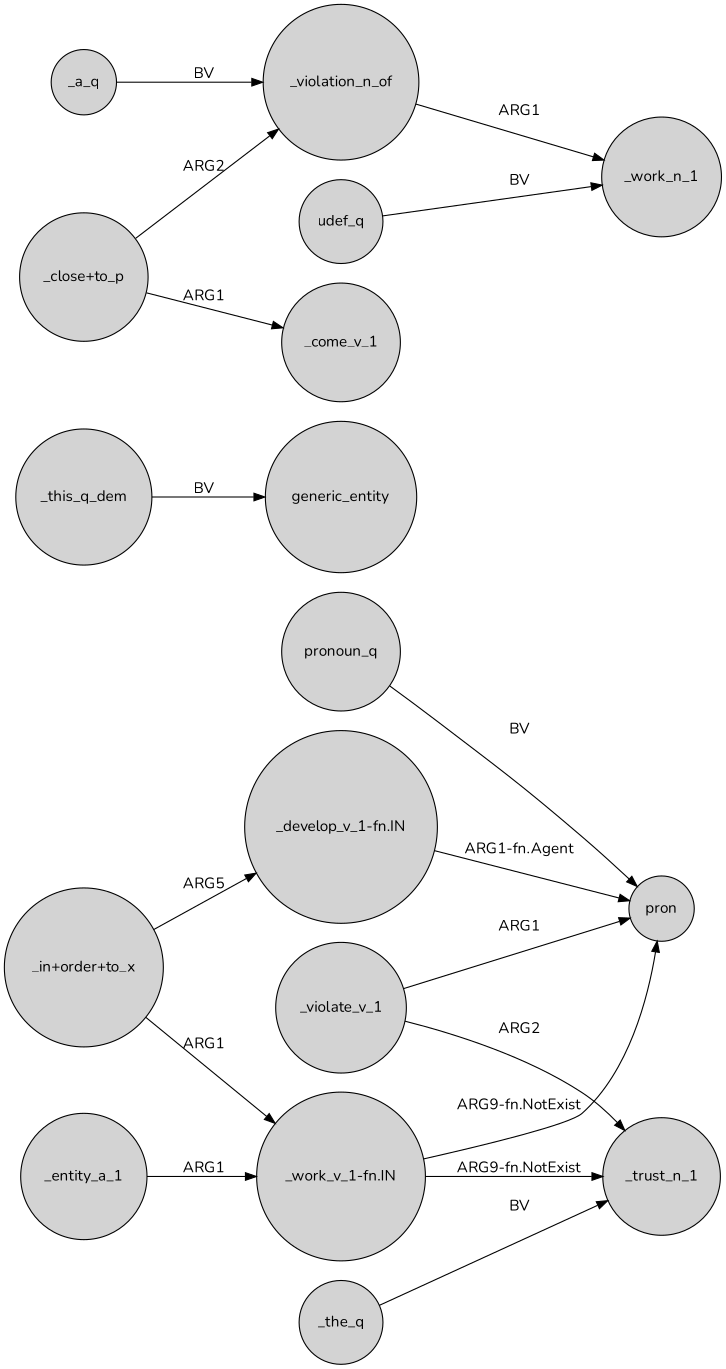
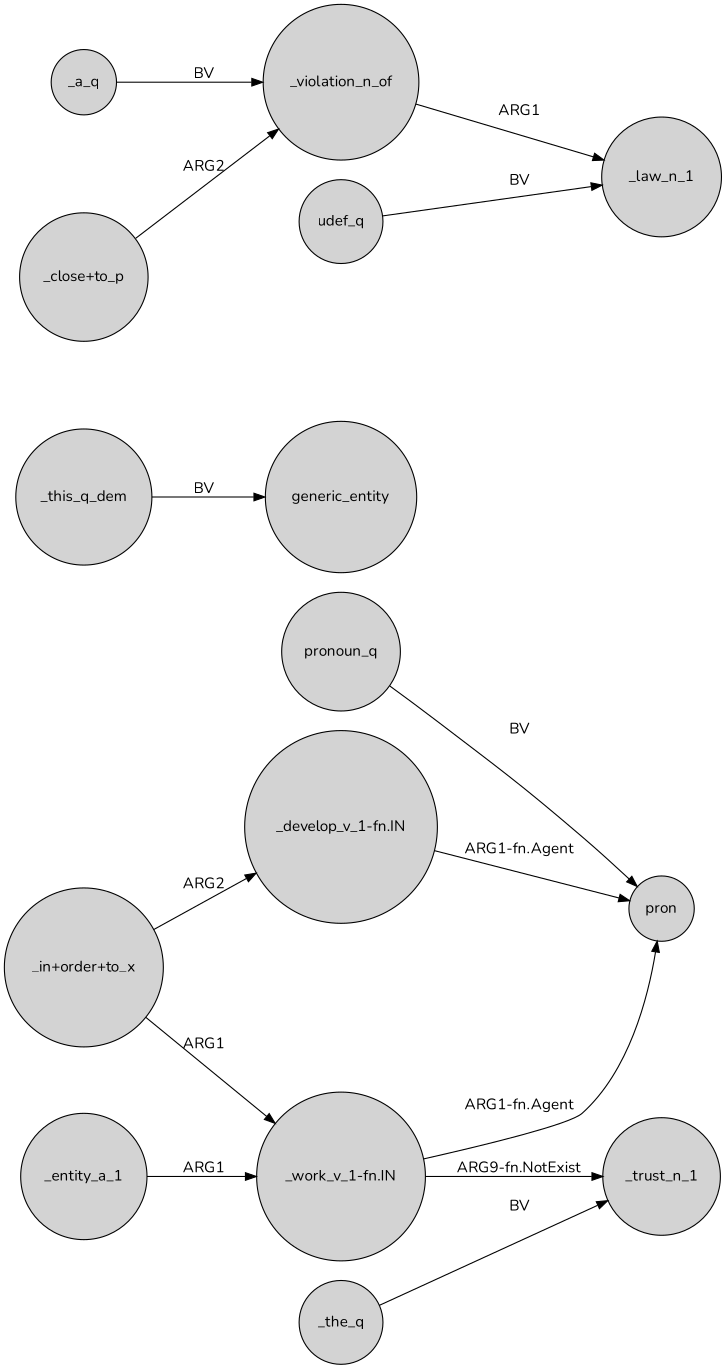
node "_work_n_1": label "_work_n_1" -> "_law_n_1"
node "_come_v_1": removed
edge "_in+order+to_x" -> "_develop_v_1-fn.IN": label "ARG5" -> "ARG2"
node "_violate_v_1": removed
edge "_work_v_1-fn.IN" -> "pron": label "ARG9-fn.NotExist" -> "ARG1-fn.Agent"
